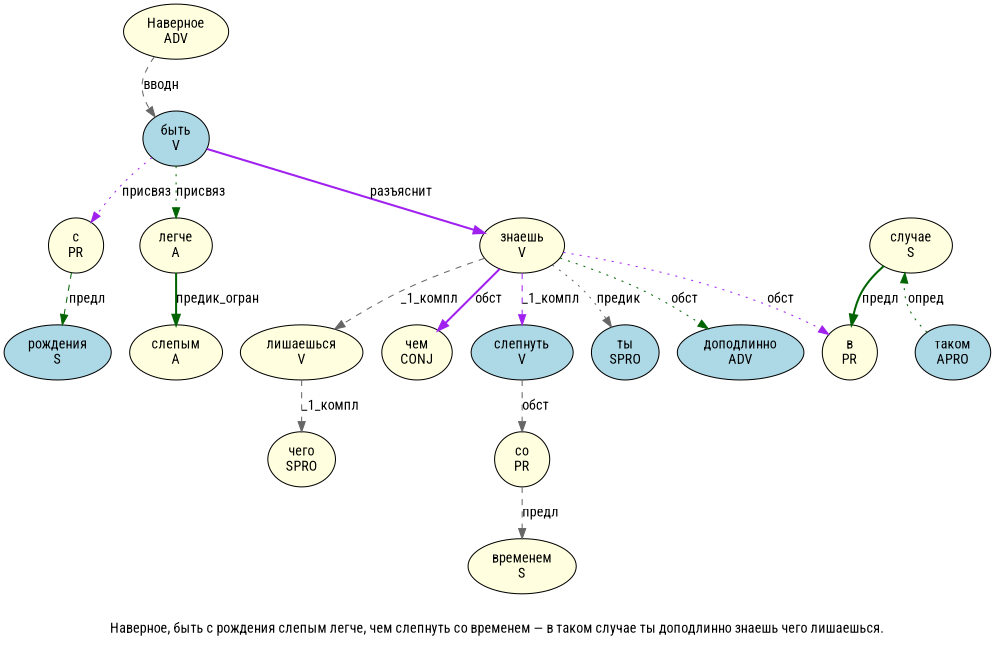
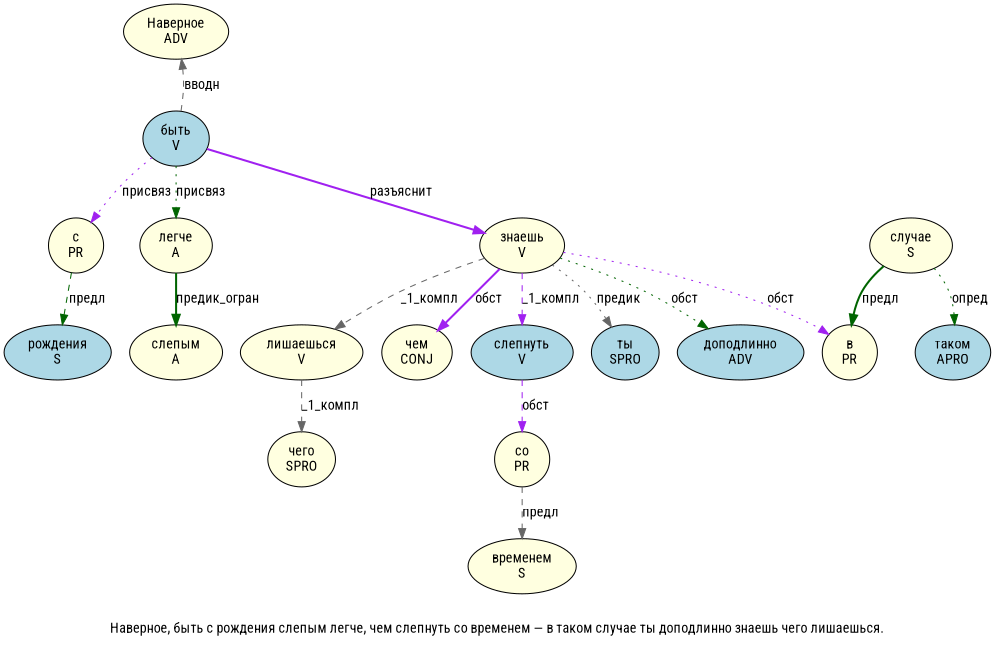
edge "Наверное ADV" -> "быть V": reversed
edge "таком APRO" -> "случае S": reversed
edge "слепнуть V" -> "со PR": color gray40 -> purple
